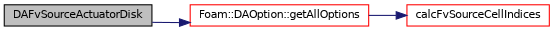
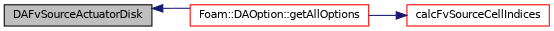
edge "DAFvSourceActuatorDisk" -> "Foam::DAOption::getAllOptions": reversed
